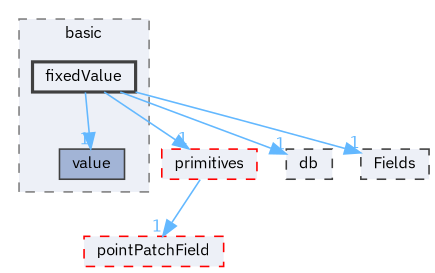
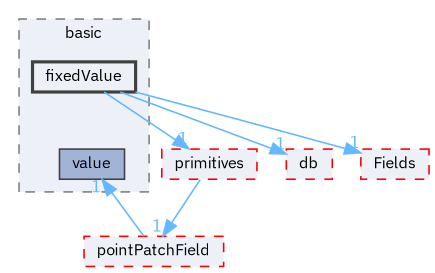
edge "fixedValue" -> "value": now "pointPatchField" -> "value"
node "db": color grey25 -> red
node "Fields": color grey25 -> red
